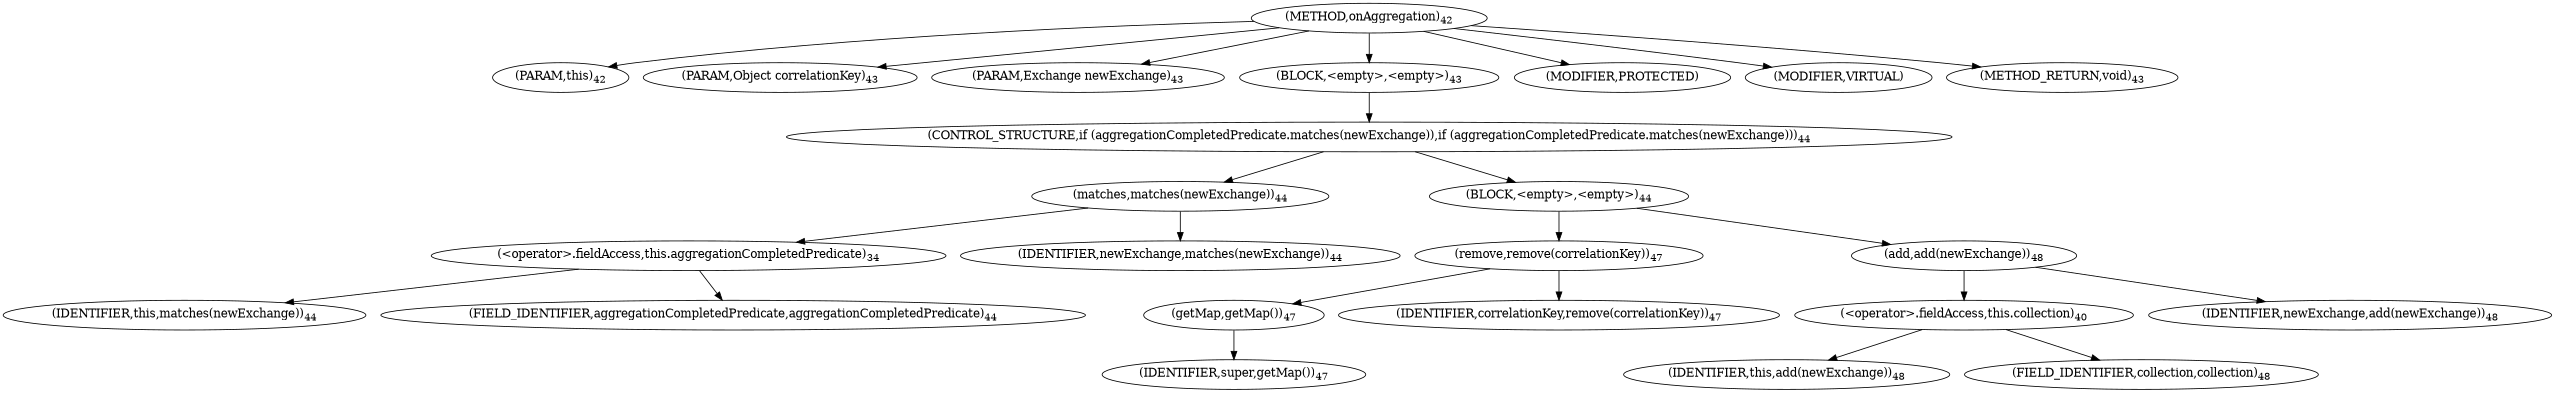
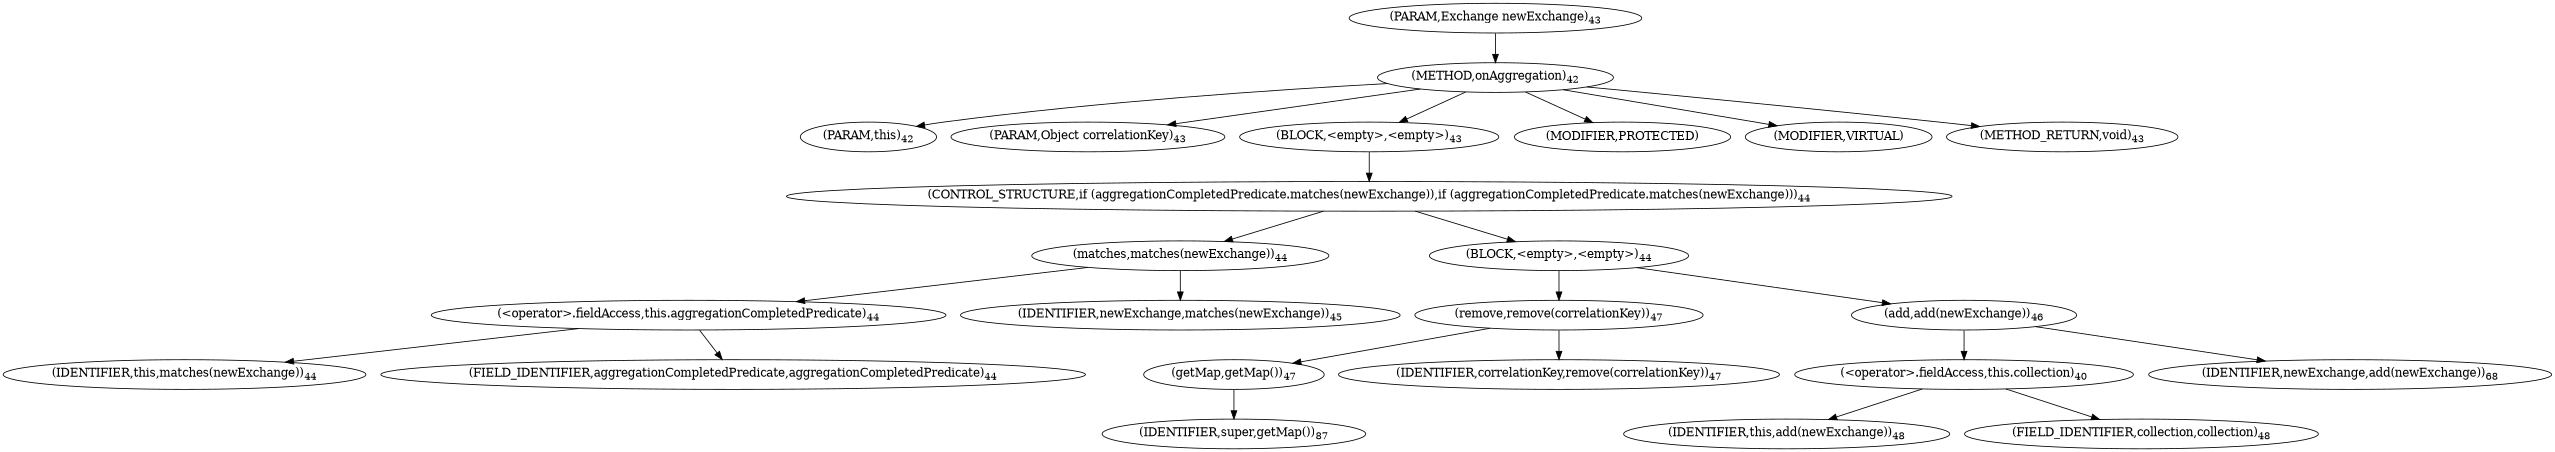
edge "(METHOD,onAggregation)" -> "(PARAM,Exchange newExchange)": reversed
node "(<operator>.fieldAccess,this.aggregationCompletedPredicate)": text "34" -> "44"
node "(IDENTIFIER,newExchange,matches(newExchange))": text "44" -> "45"
node "(add,add(newExchange))": text "48" -> "46"
node "(IDENTIFIER,newExchange,add(newExchange))": text "48" -> "68"
node "(IDENTIFIER,super,getMap())": text "47" -> "87"
